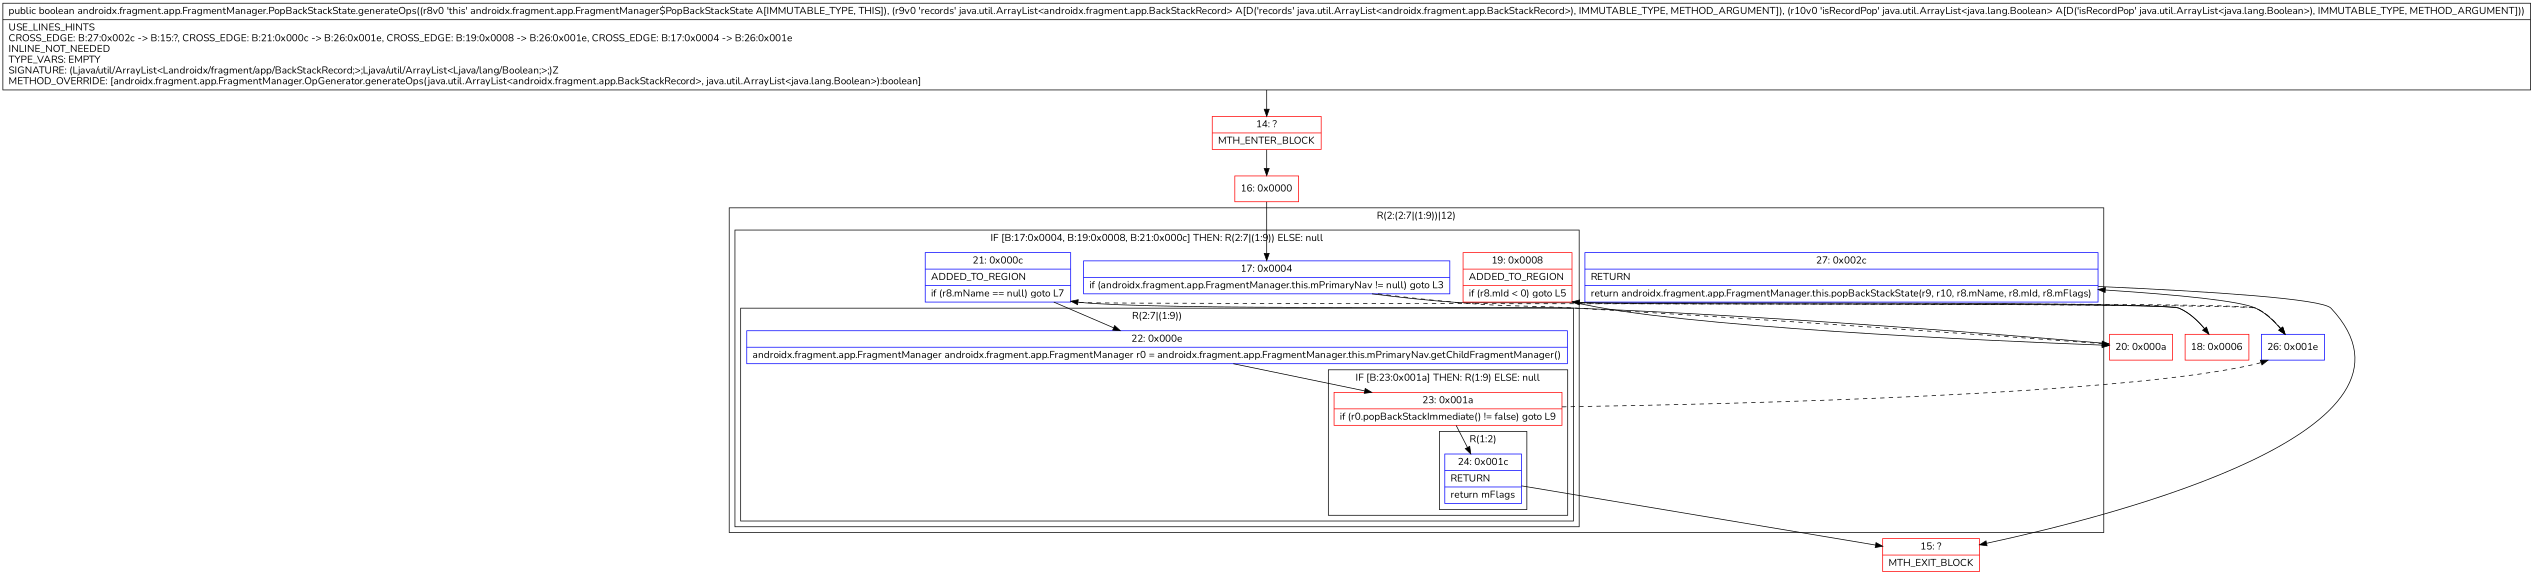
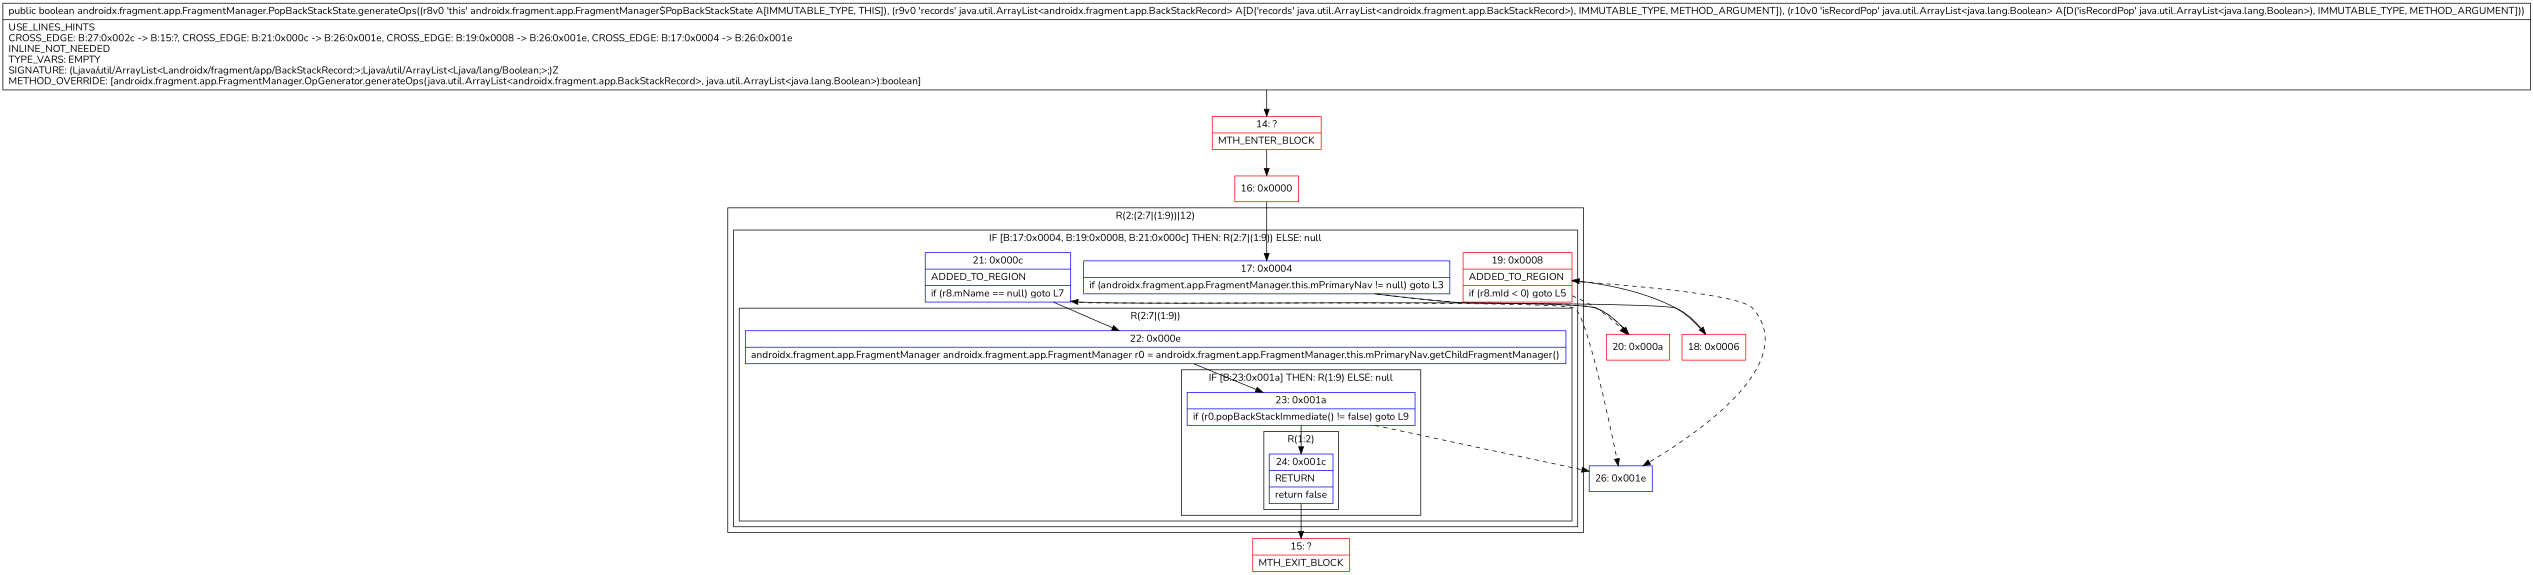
node "27: 0x002c": removed
edge "19: 0x0008" -> "20: 0x000a": style solid -> dashed
node "23: 0x001a": color red -> blue
node "24: 0x001c": text "return mFlags" -> "return false"
